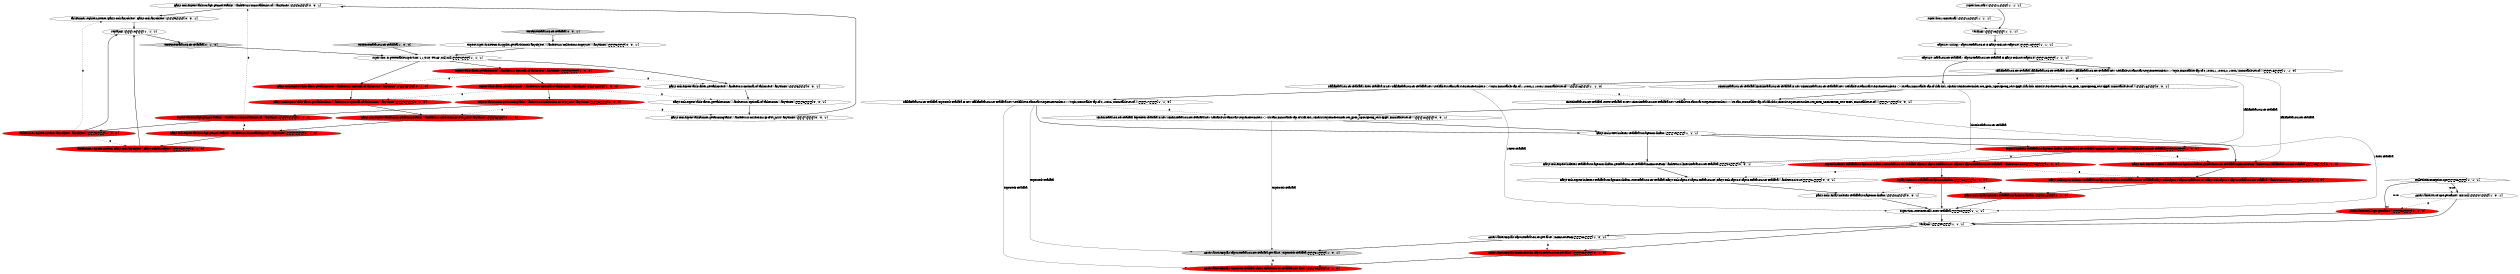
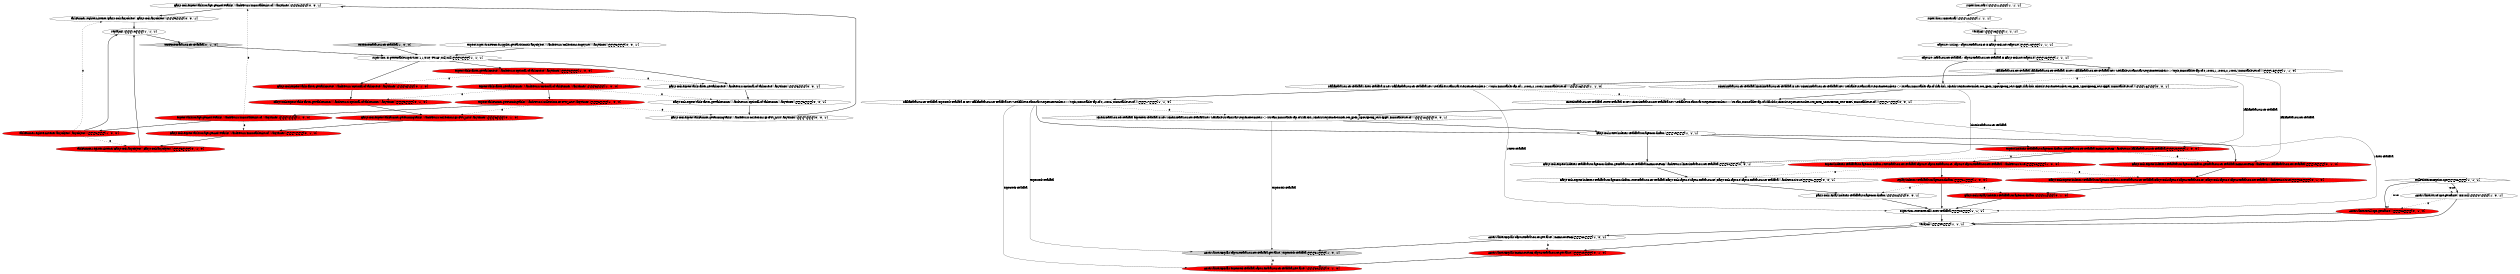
edge "supervisor.start()@@@11@@@['1', '1', '1']" -> "verifyAll()@@@13@@@['1', '1', '1']": now "supervisor.start()@@@11@@@['1', '1', '1']" -> "supervisor.runInternal()@@@12@@@['1', '1', '1']"
node "testResetDataSourceMetadata['0', '0', '1']": removed
